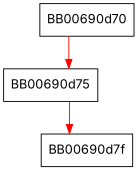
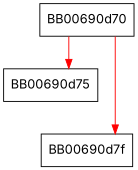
edge "BB00690d75" -> "BB00690d7f": now "BB00690d70" -> "BB00690d7f"
